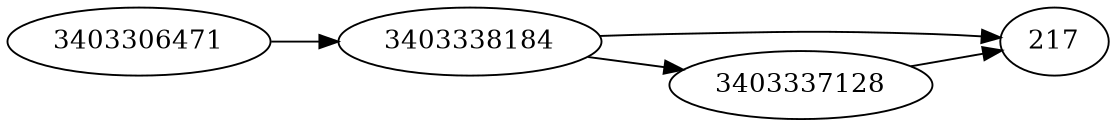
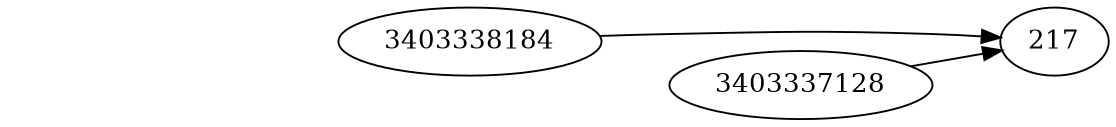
node "3403306471": removed
edge "3403338184" -> "3403337128": removed
